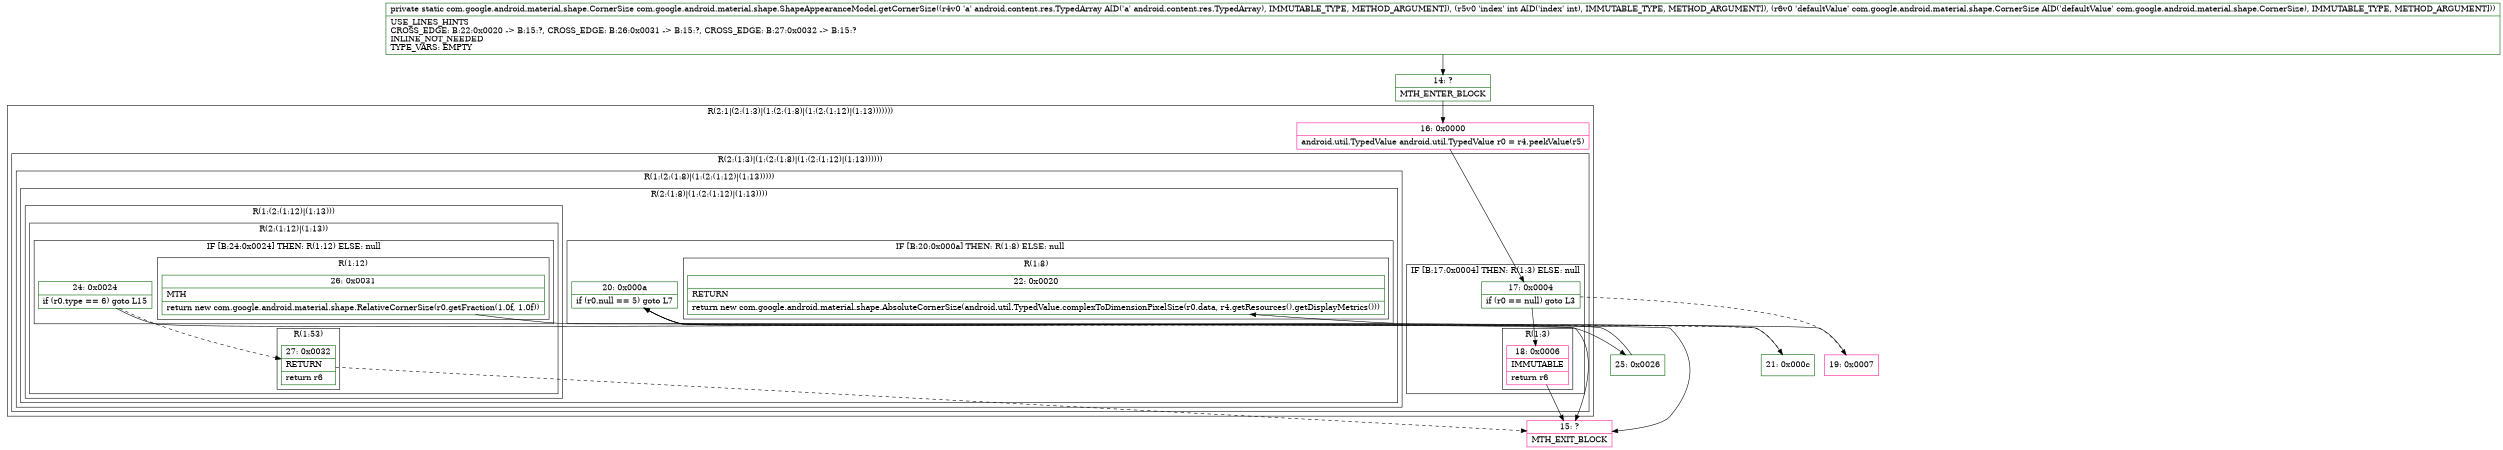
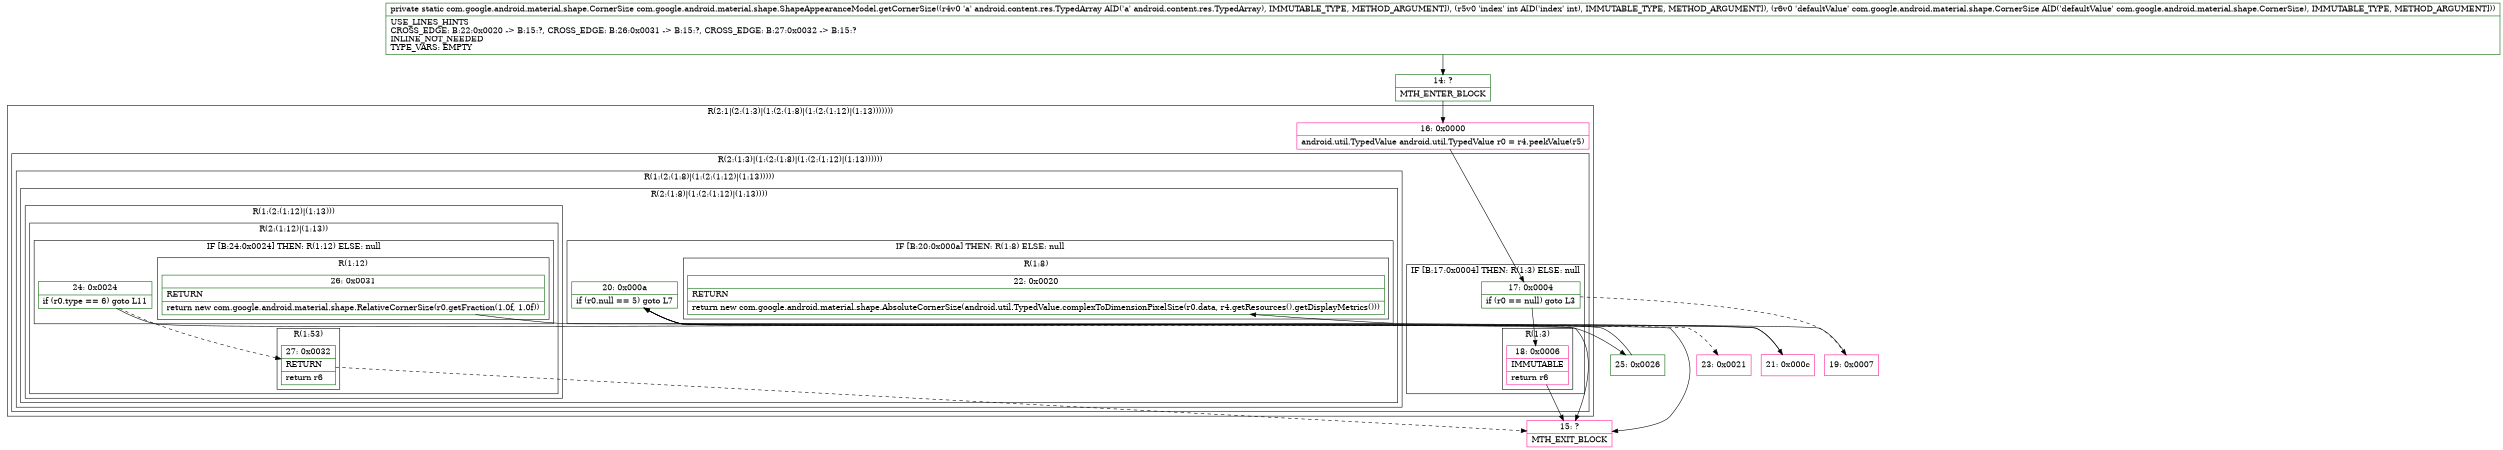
node "26: 0x0031": text "MTH" -> "RETURN"
node "24: 0x0024": text "if (r0.type == 6) goto L15" -> "if (r0.type == 6) goto L11"
edge "20: 0x000a" -> "21: 0x000c": style dashed -> solid
node "23: 0x0021": added
node "21: 0x000c": color darkgreen -> deeppink
